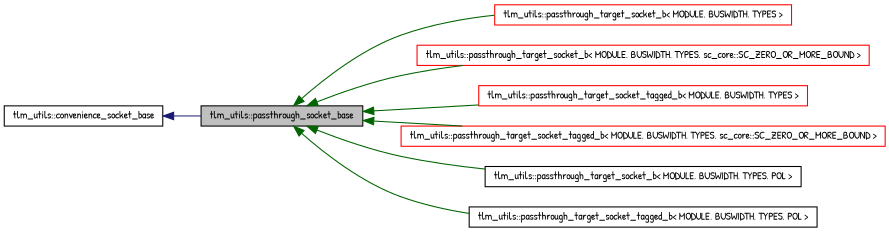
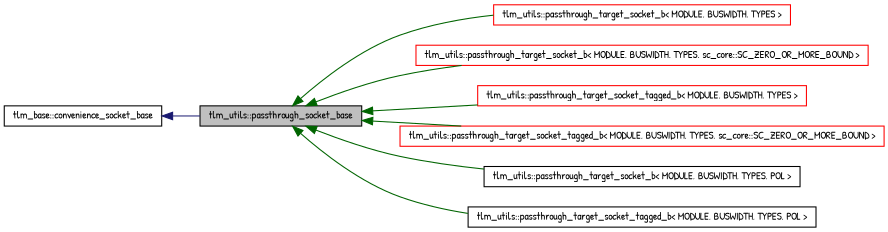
node "tlm_utils::convenience_socket_base": label "tlm_utils::convenience_socket_base" -> "tlm_base::convenience_socket_base"
